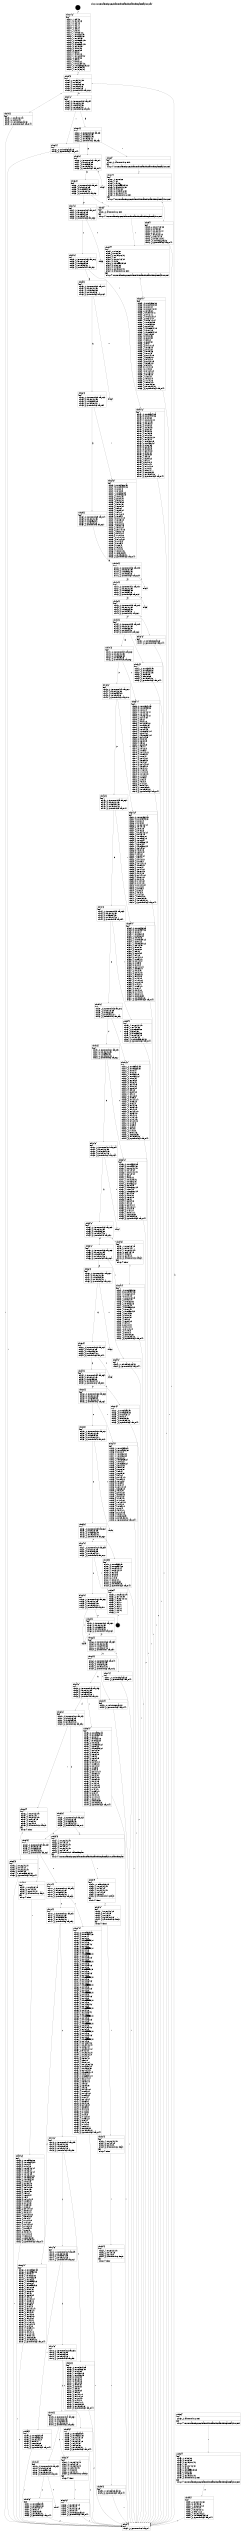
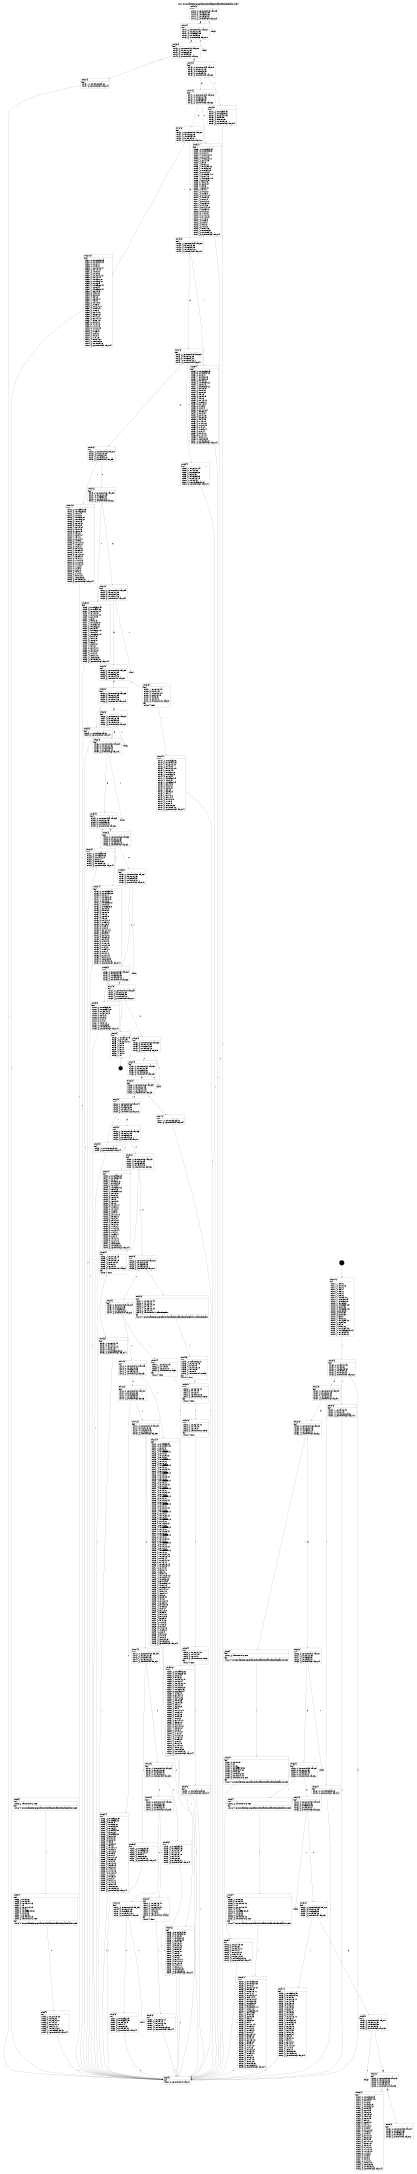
edge "0x4013e4 [28]" -> "0x401400 [28]": removed, label "35"
